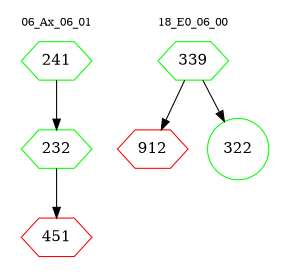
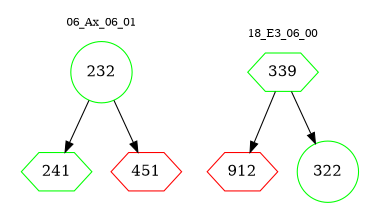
cluster "18_E0_06_00": label "18_E0_06_00" -> "18_E3_06_00"
edge "241" -> "232": reversed
node "232": shape hexagon -> circle
